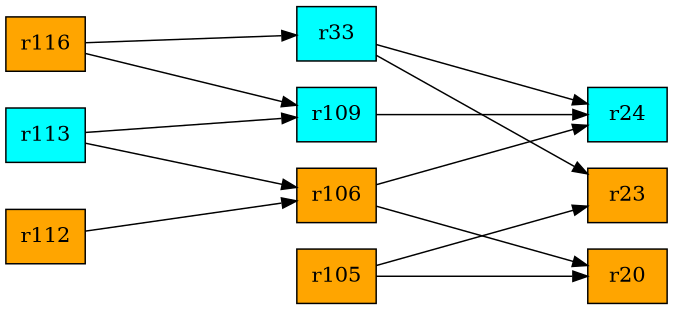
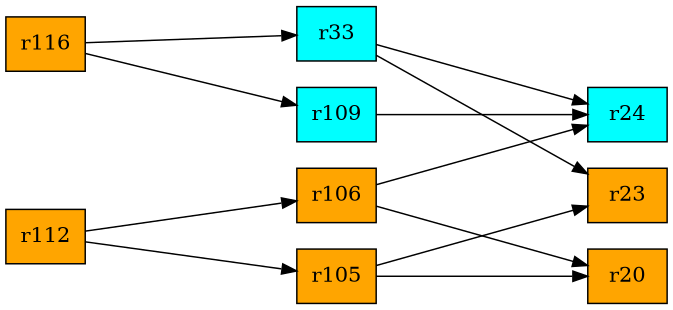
node "r113": removed
edge "r112" -> "r105": added
